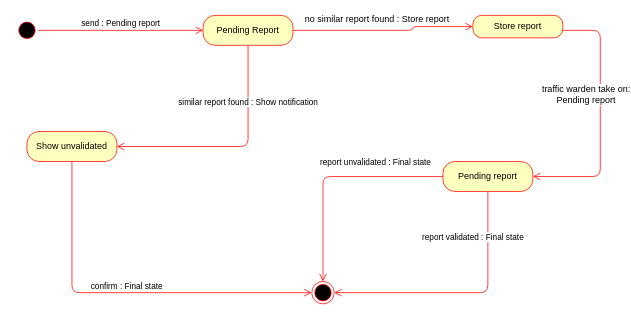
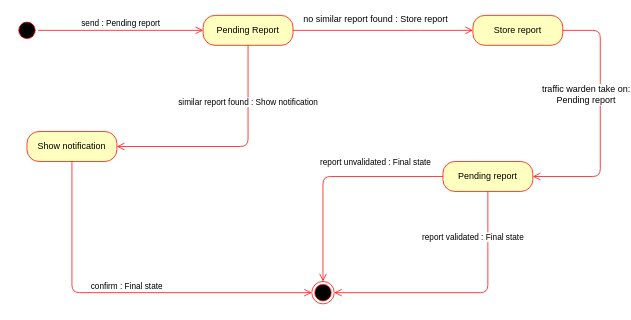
node "Store report": size 90x23 -> 90x30
node "Show unvalidated": label "Show unvalidated" -> "Show notification"
